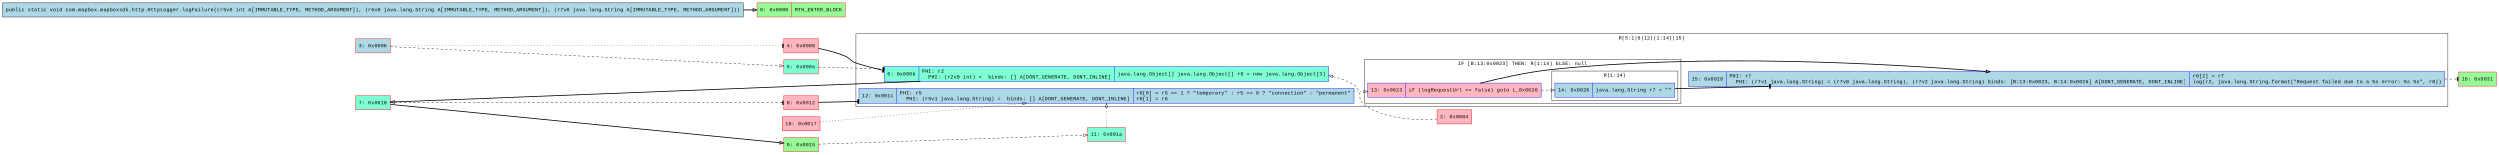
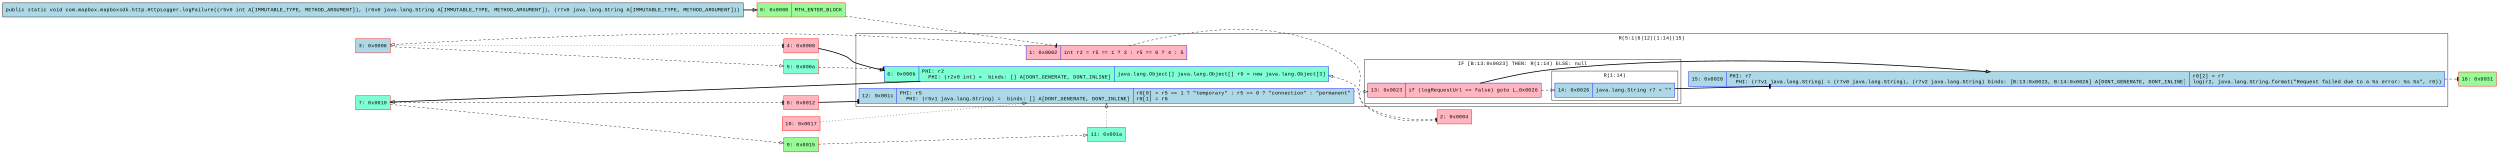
node "1: 0x0002": added
edge "4: 0x0008" -> "6: 0x000b": arrowhead tee -> onormal
edge "7: 0x0010" -> "9: 0x0015": style bold -> dashed
